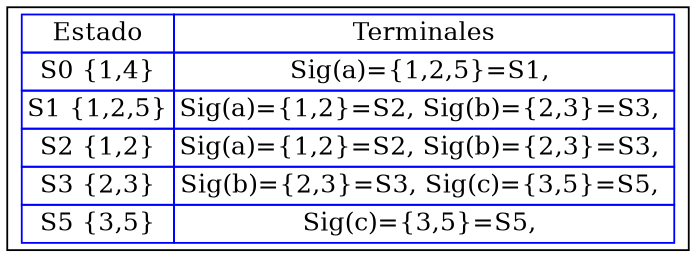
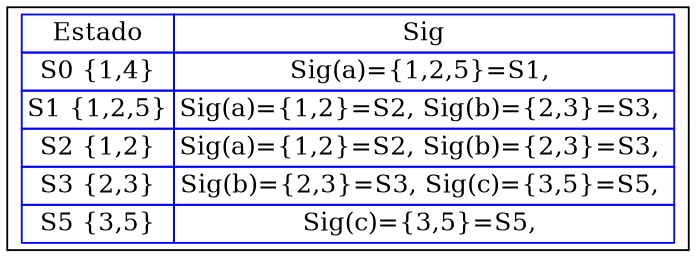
node "Estado": text "Terminales" -> "Sig"
